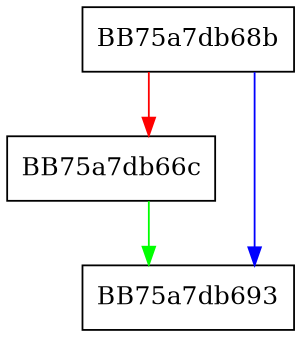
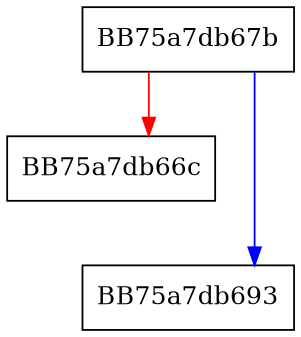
node "BB75a7db68b": label "BB75a7db68b" -> "BB75a7db67b"
edge "BB75a7db66c" -> "BB75a7db693": removed
